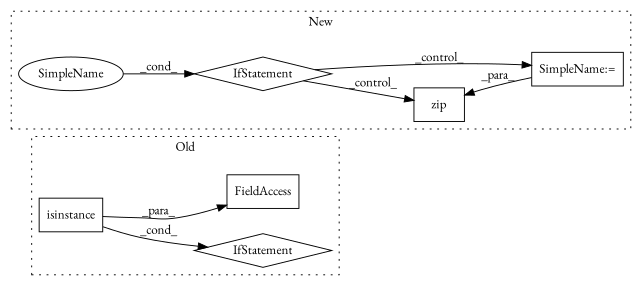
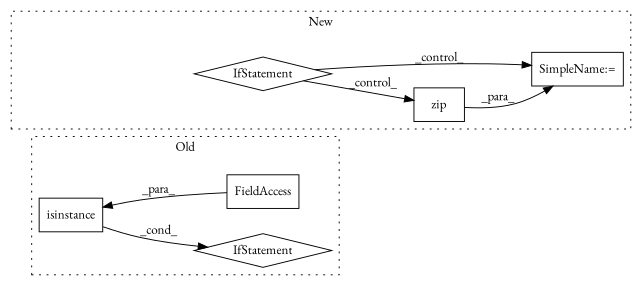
node "SimpleName": removed
edge "SimpleName:=" -> "zip": reversed
edge "isinstance" -> "FieldAccess": reversed
